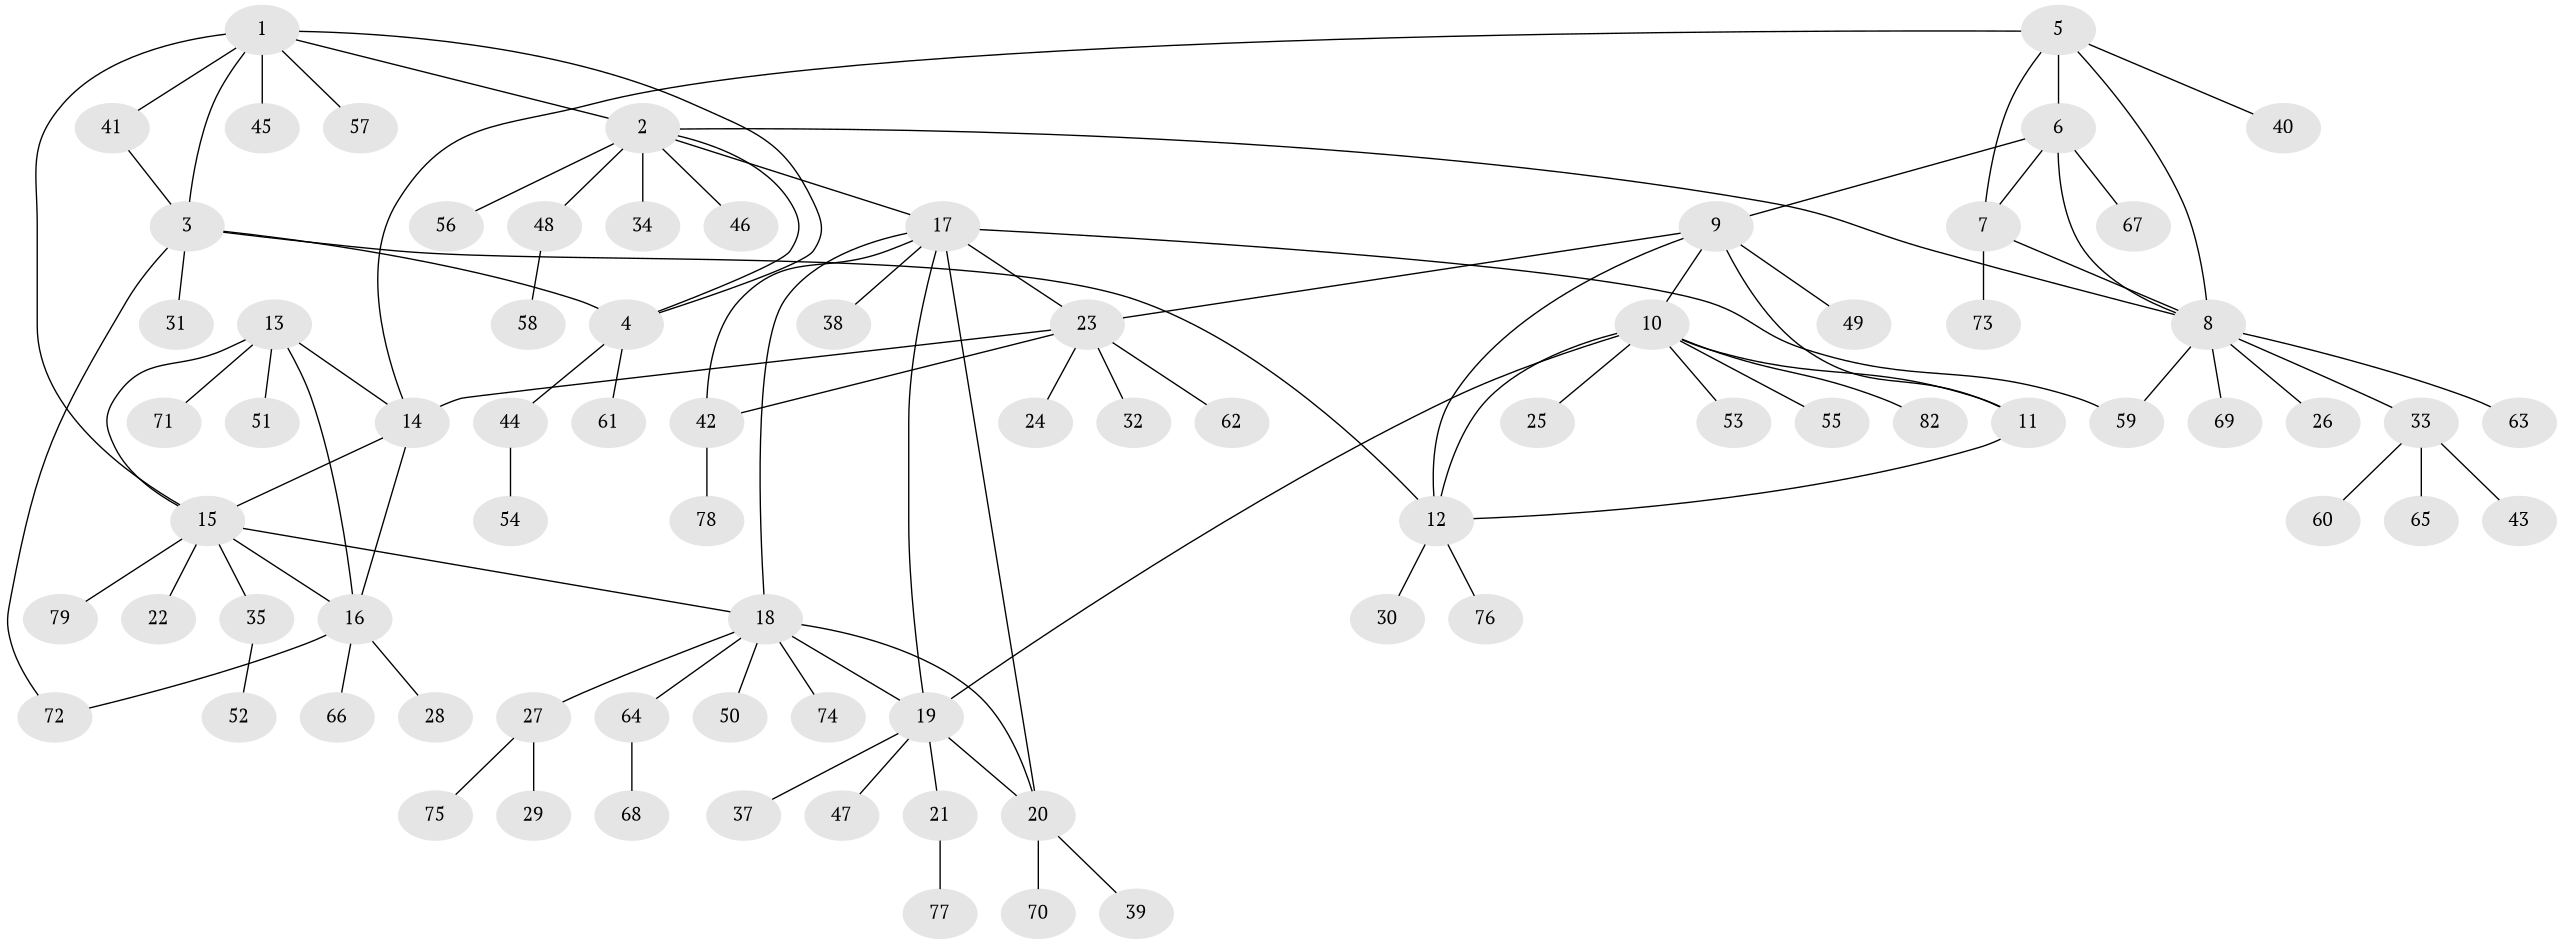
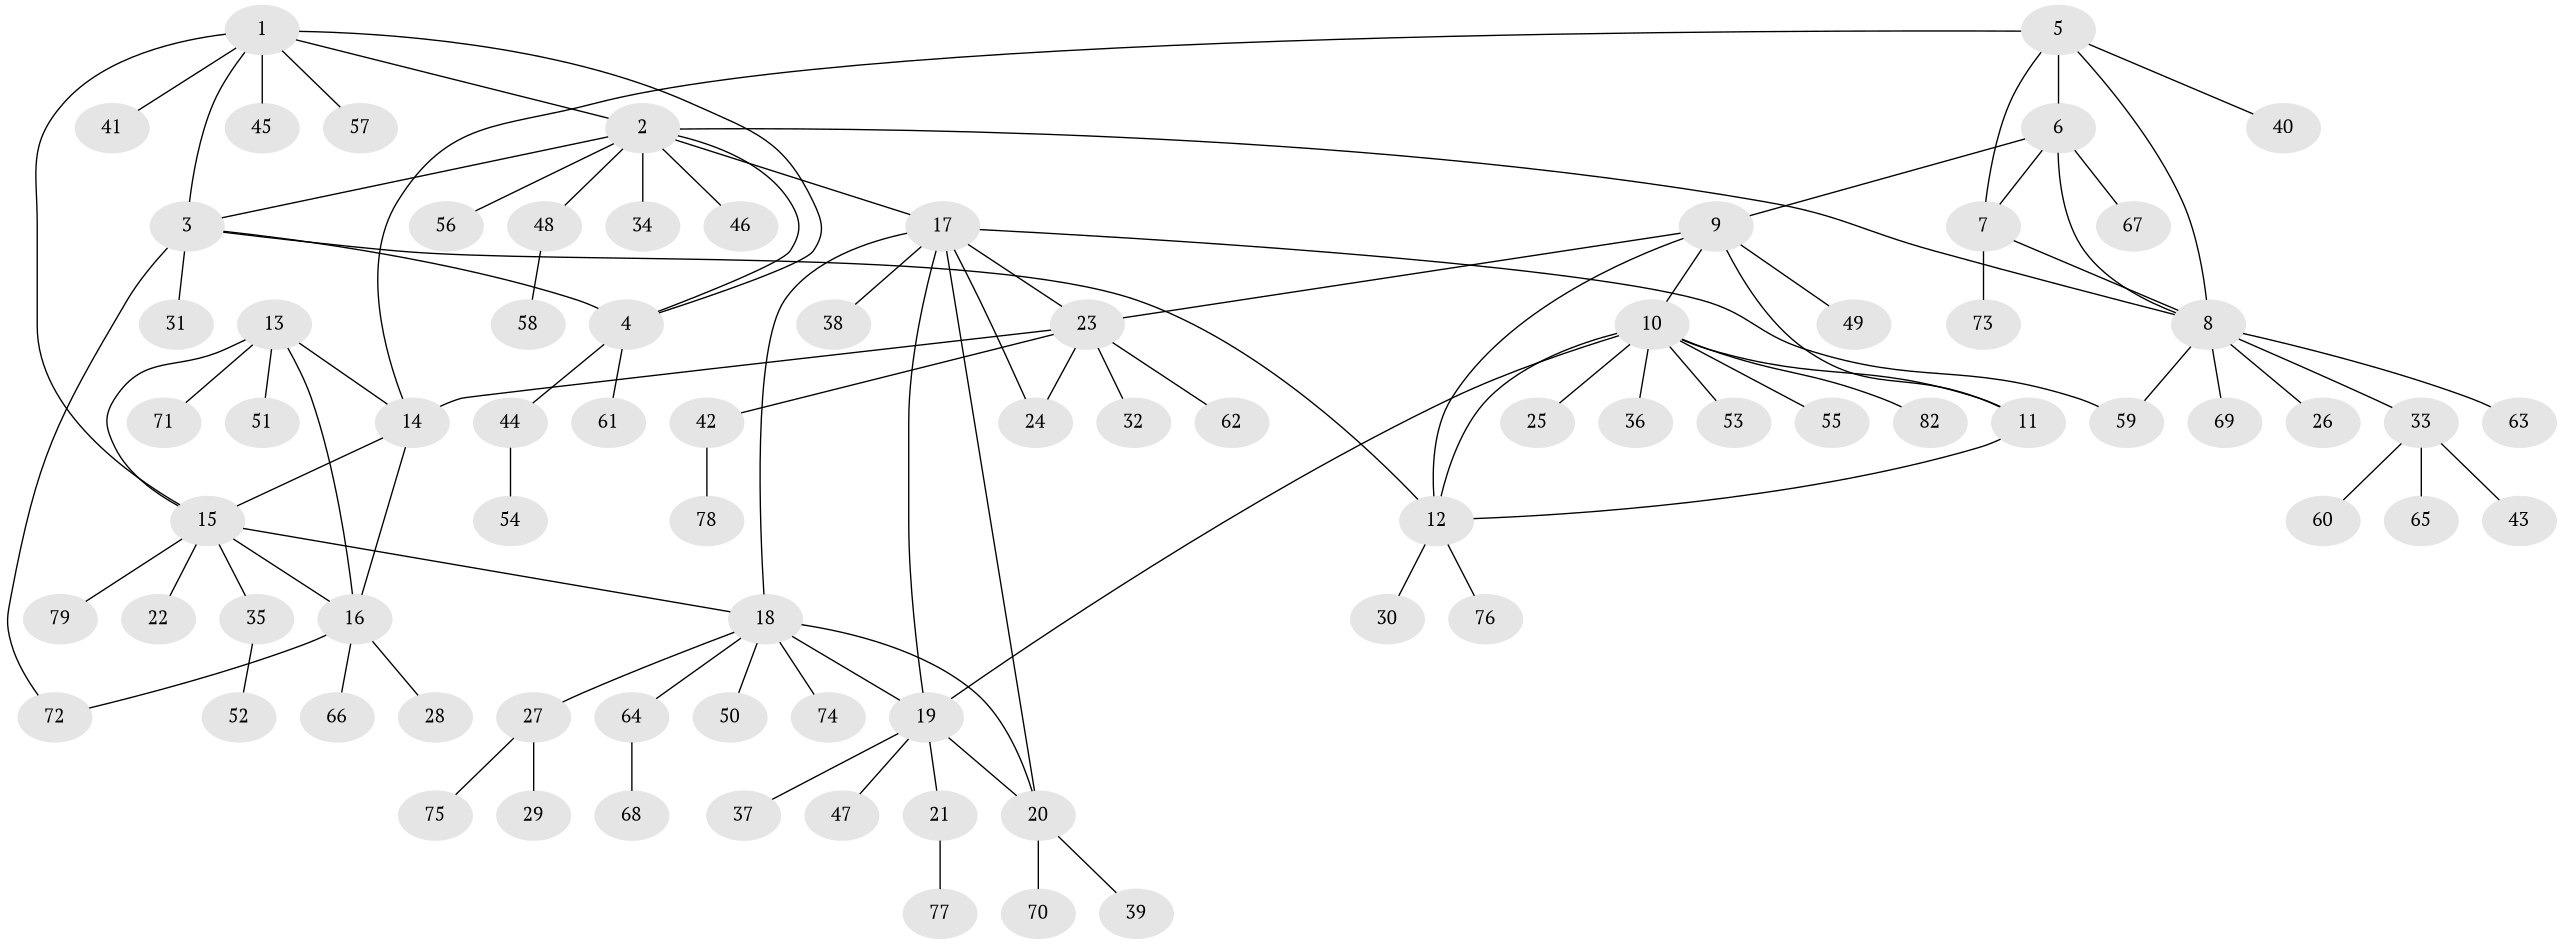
edge "41" -- "3": now "2" -- "3"
edge "17" -- "42": now "17" -- "24"
node "36": added
